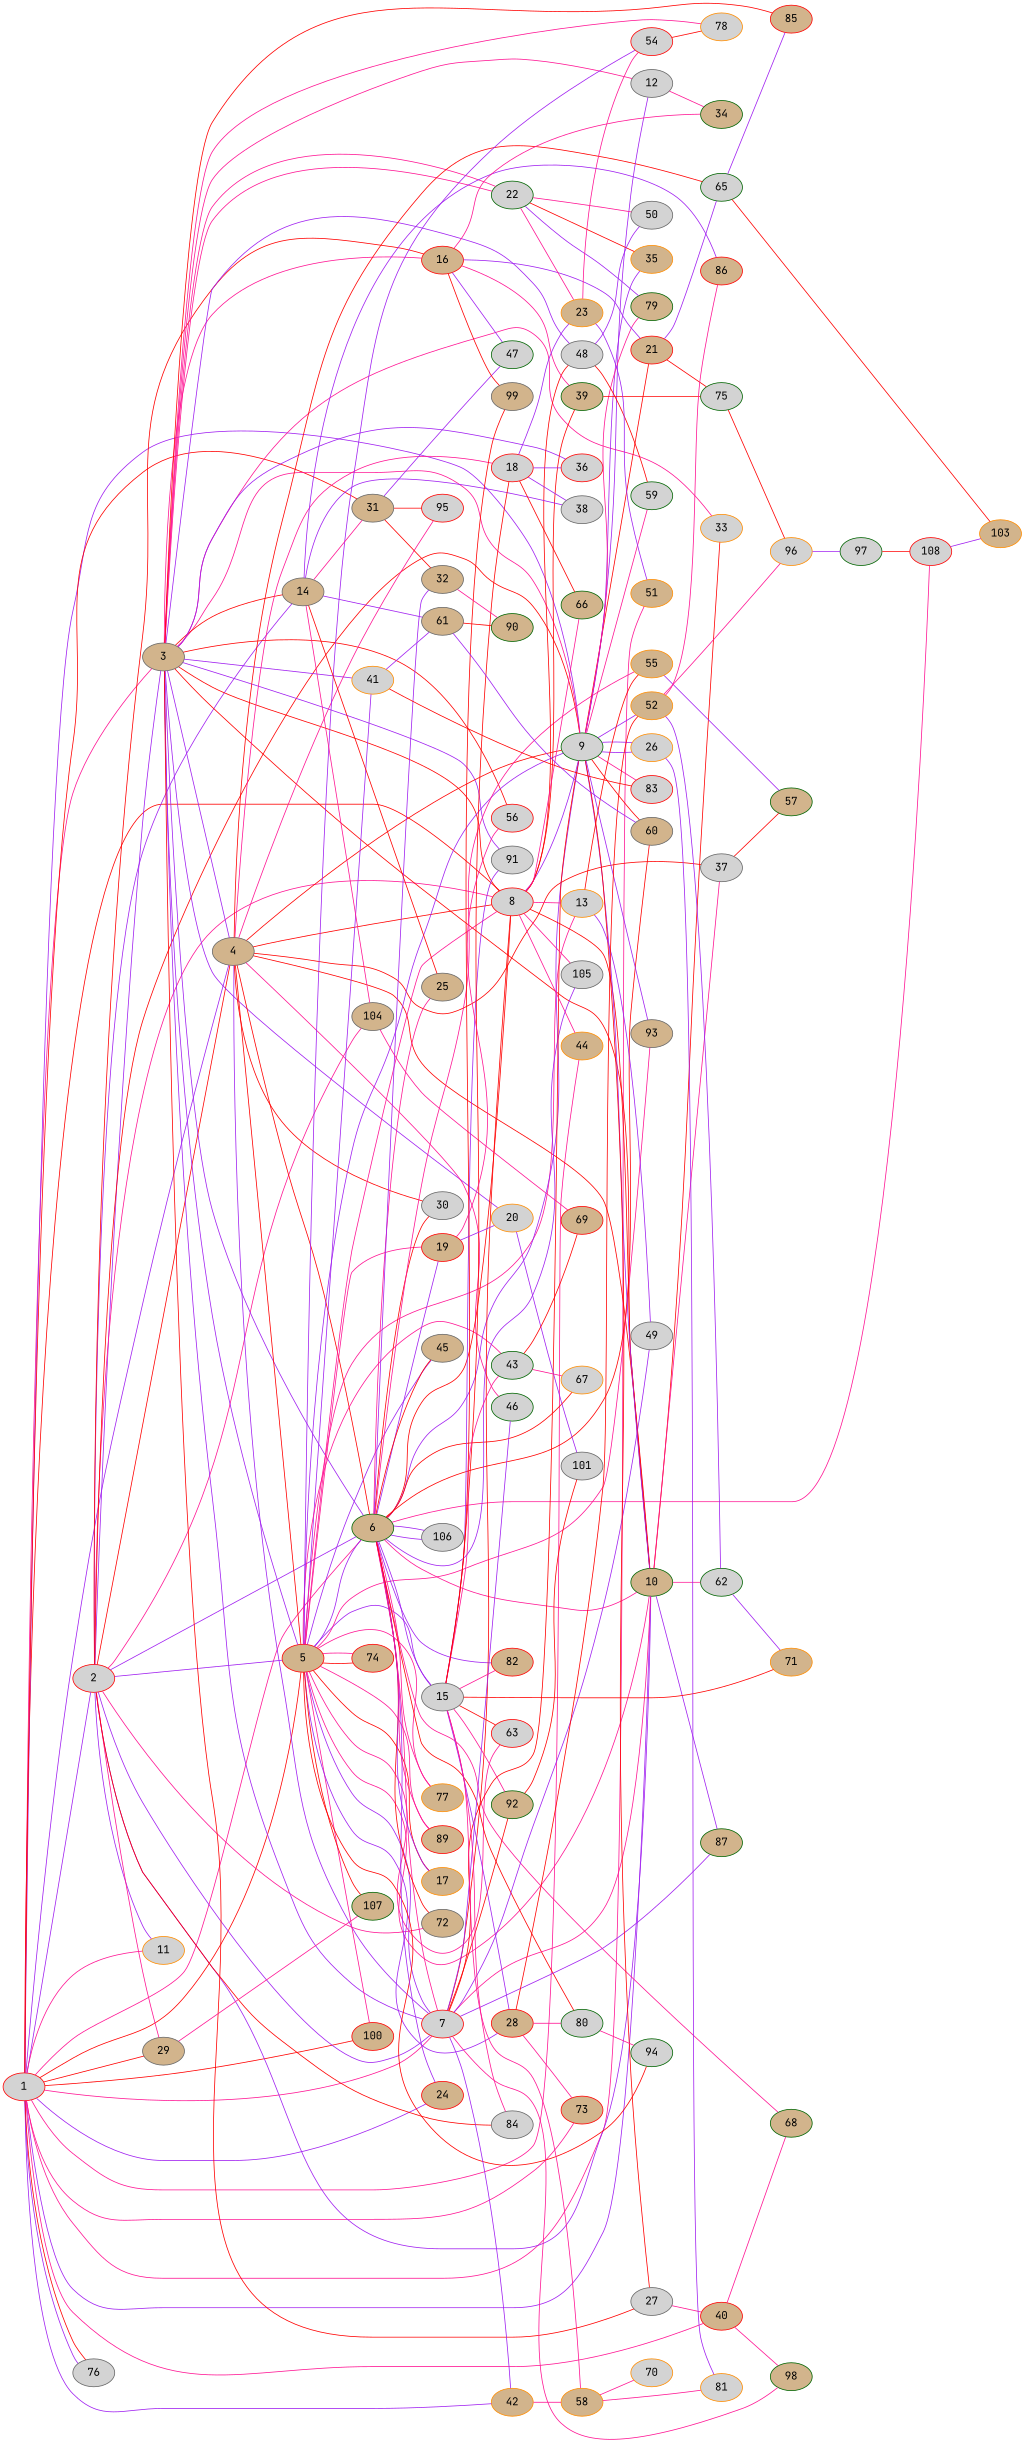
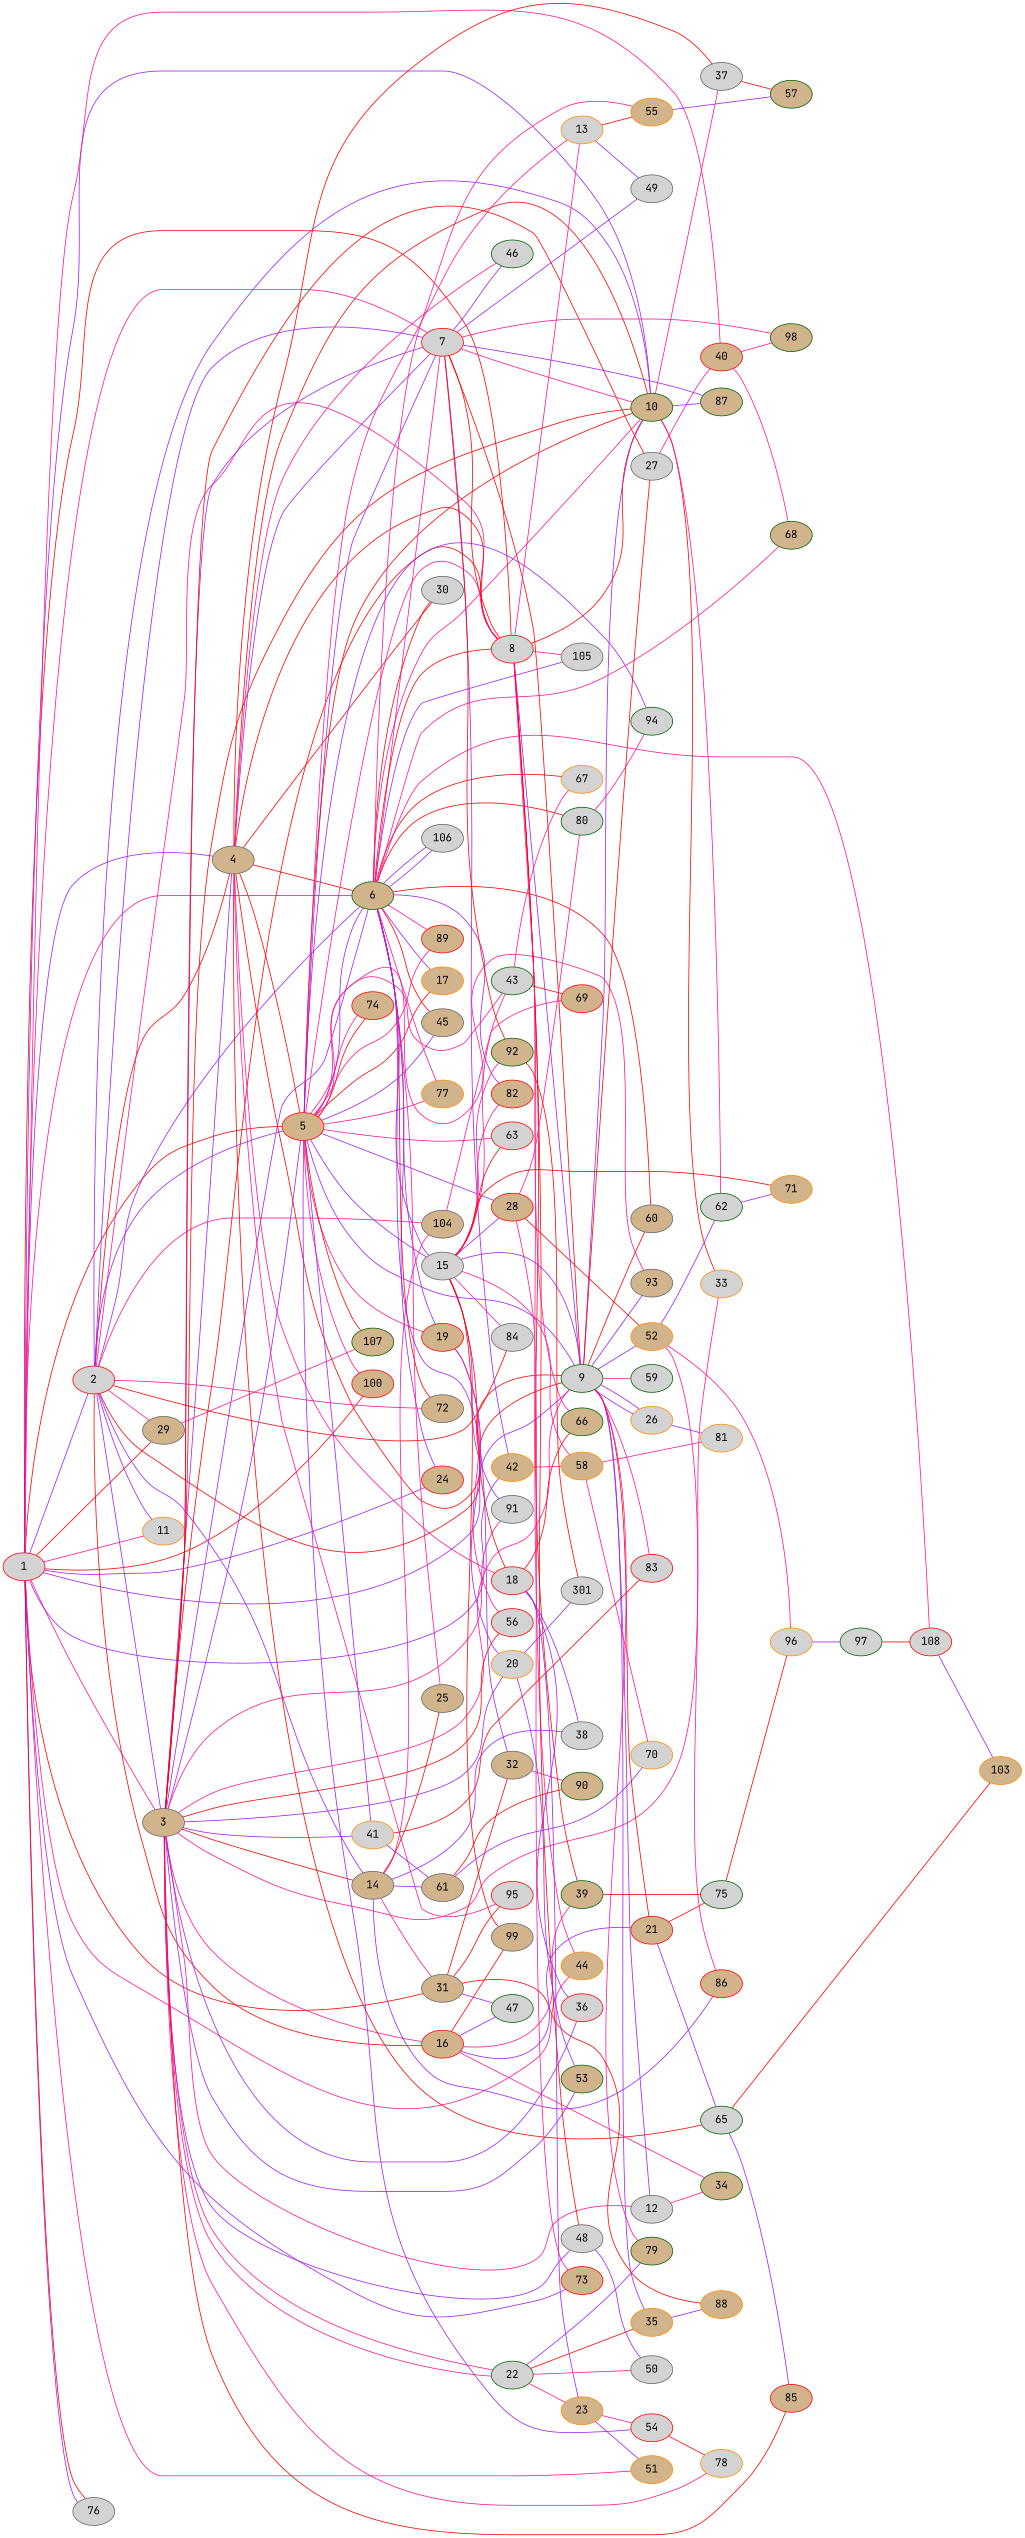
edge "48" -- "59": removed
edge "3" -- "91": color purple -> deeppink
edge "61" -- "60": now "61" -- "70"
edge "9" -- "6": now "9" -- "15"
node "101": label "101" -> "301"
edge "10" -- "5": color deeppink -> red
edge "5" -- "94": color red -> purple
node "53": added
edge "1" -- "73": color deeppink -> purple
node "88": added
